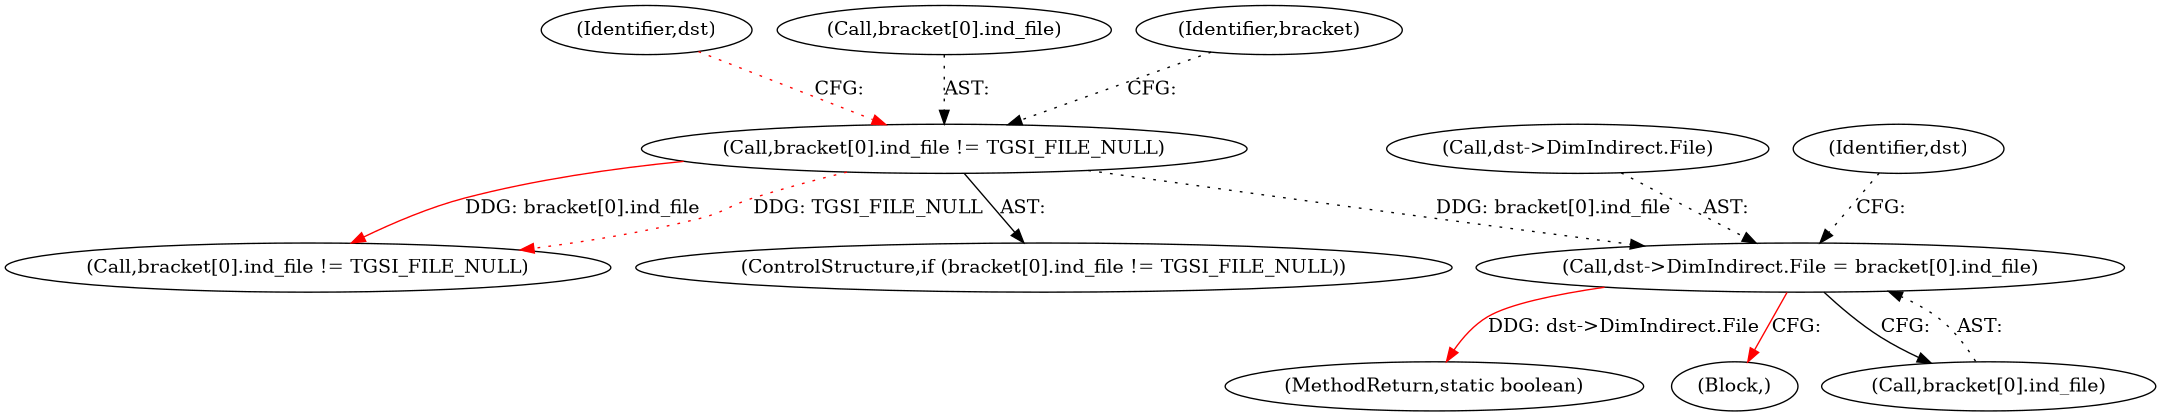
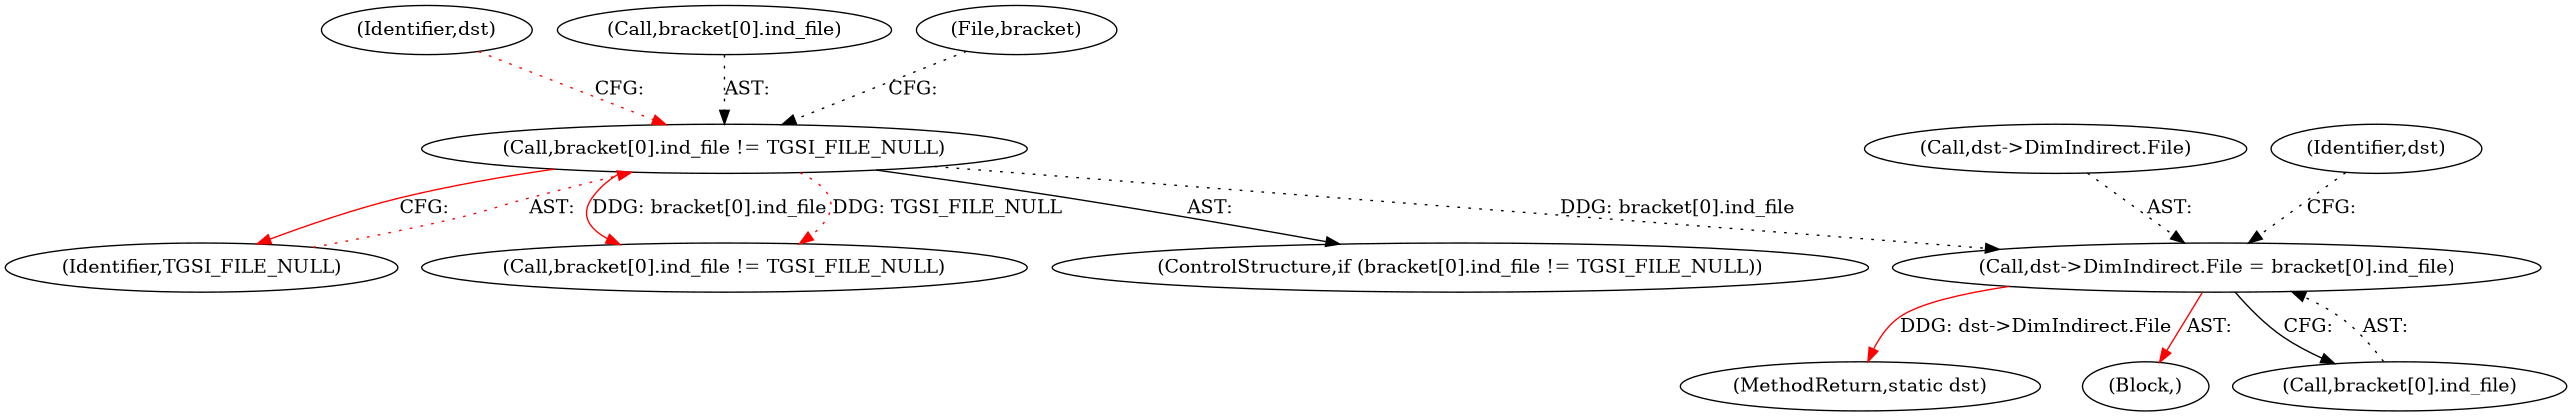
node "(Identifier,bracket)": label "(Identifier,bracket)" -> "(File,bracket)"
node "(Identifier,TGSI_FILE_NULL)": added
edge "(Call,dst->DimIndirect.File = bracket[0].ind_file)" -> "(Block,)": label "CFG: " -> "AST: "
node "(MethodReturn,static boolean)": label "(MethodReturn,static boolean)" -> "(MethodReturn,static dst)"
